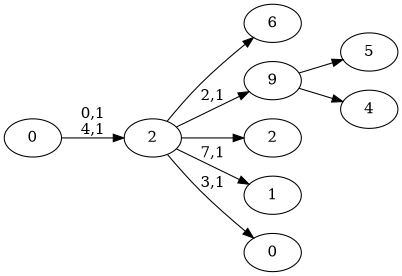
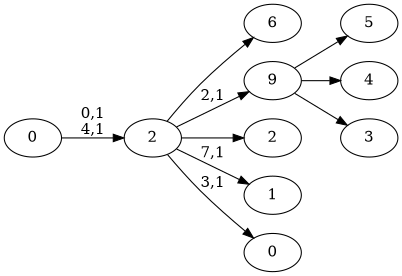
node "3": added
